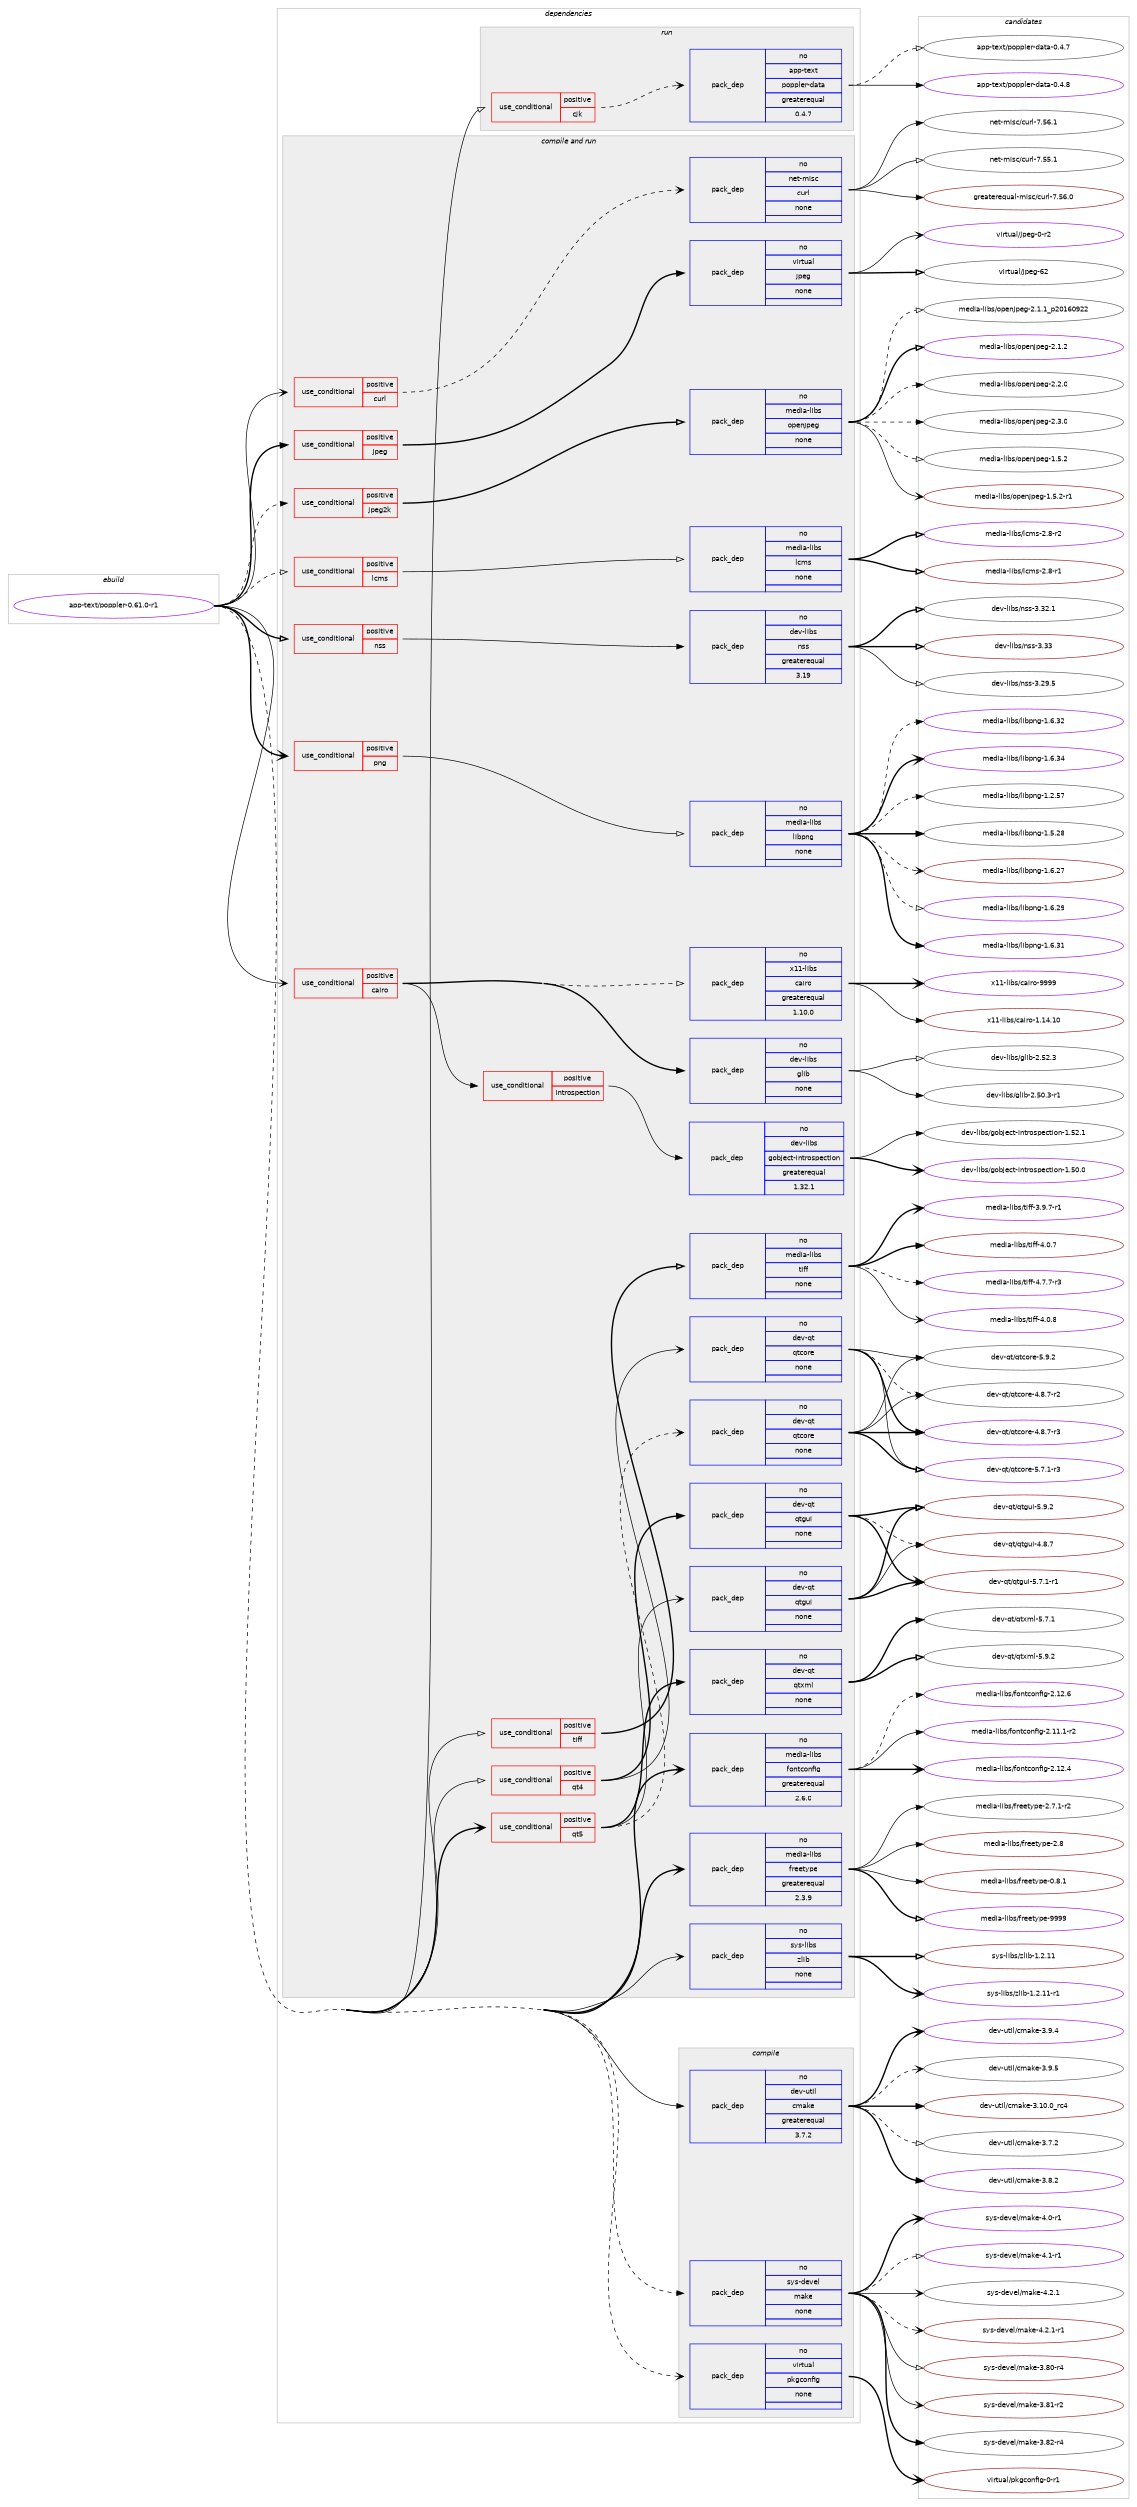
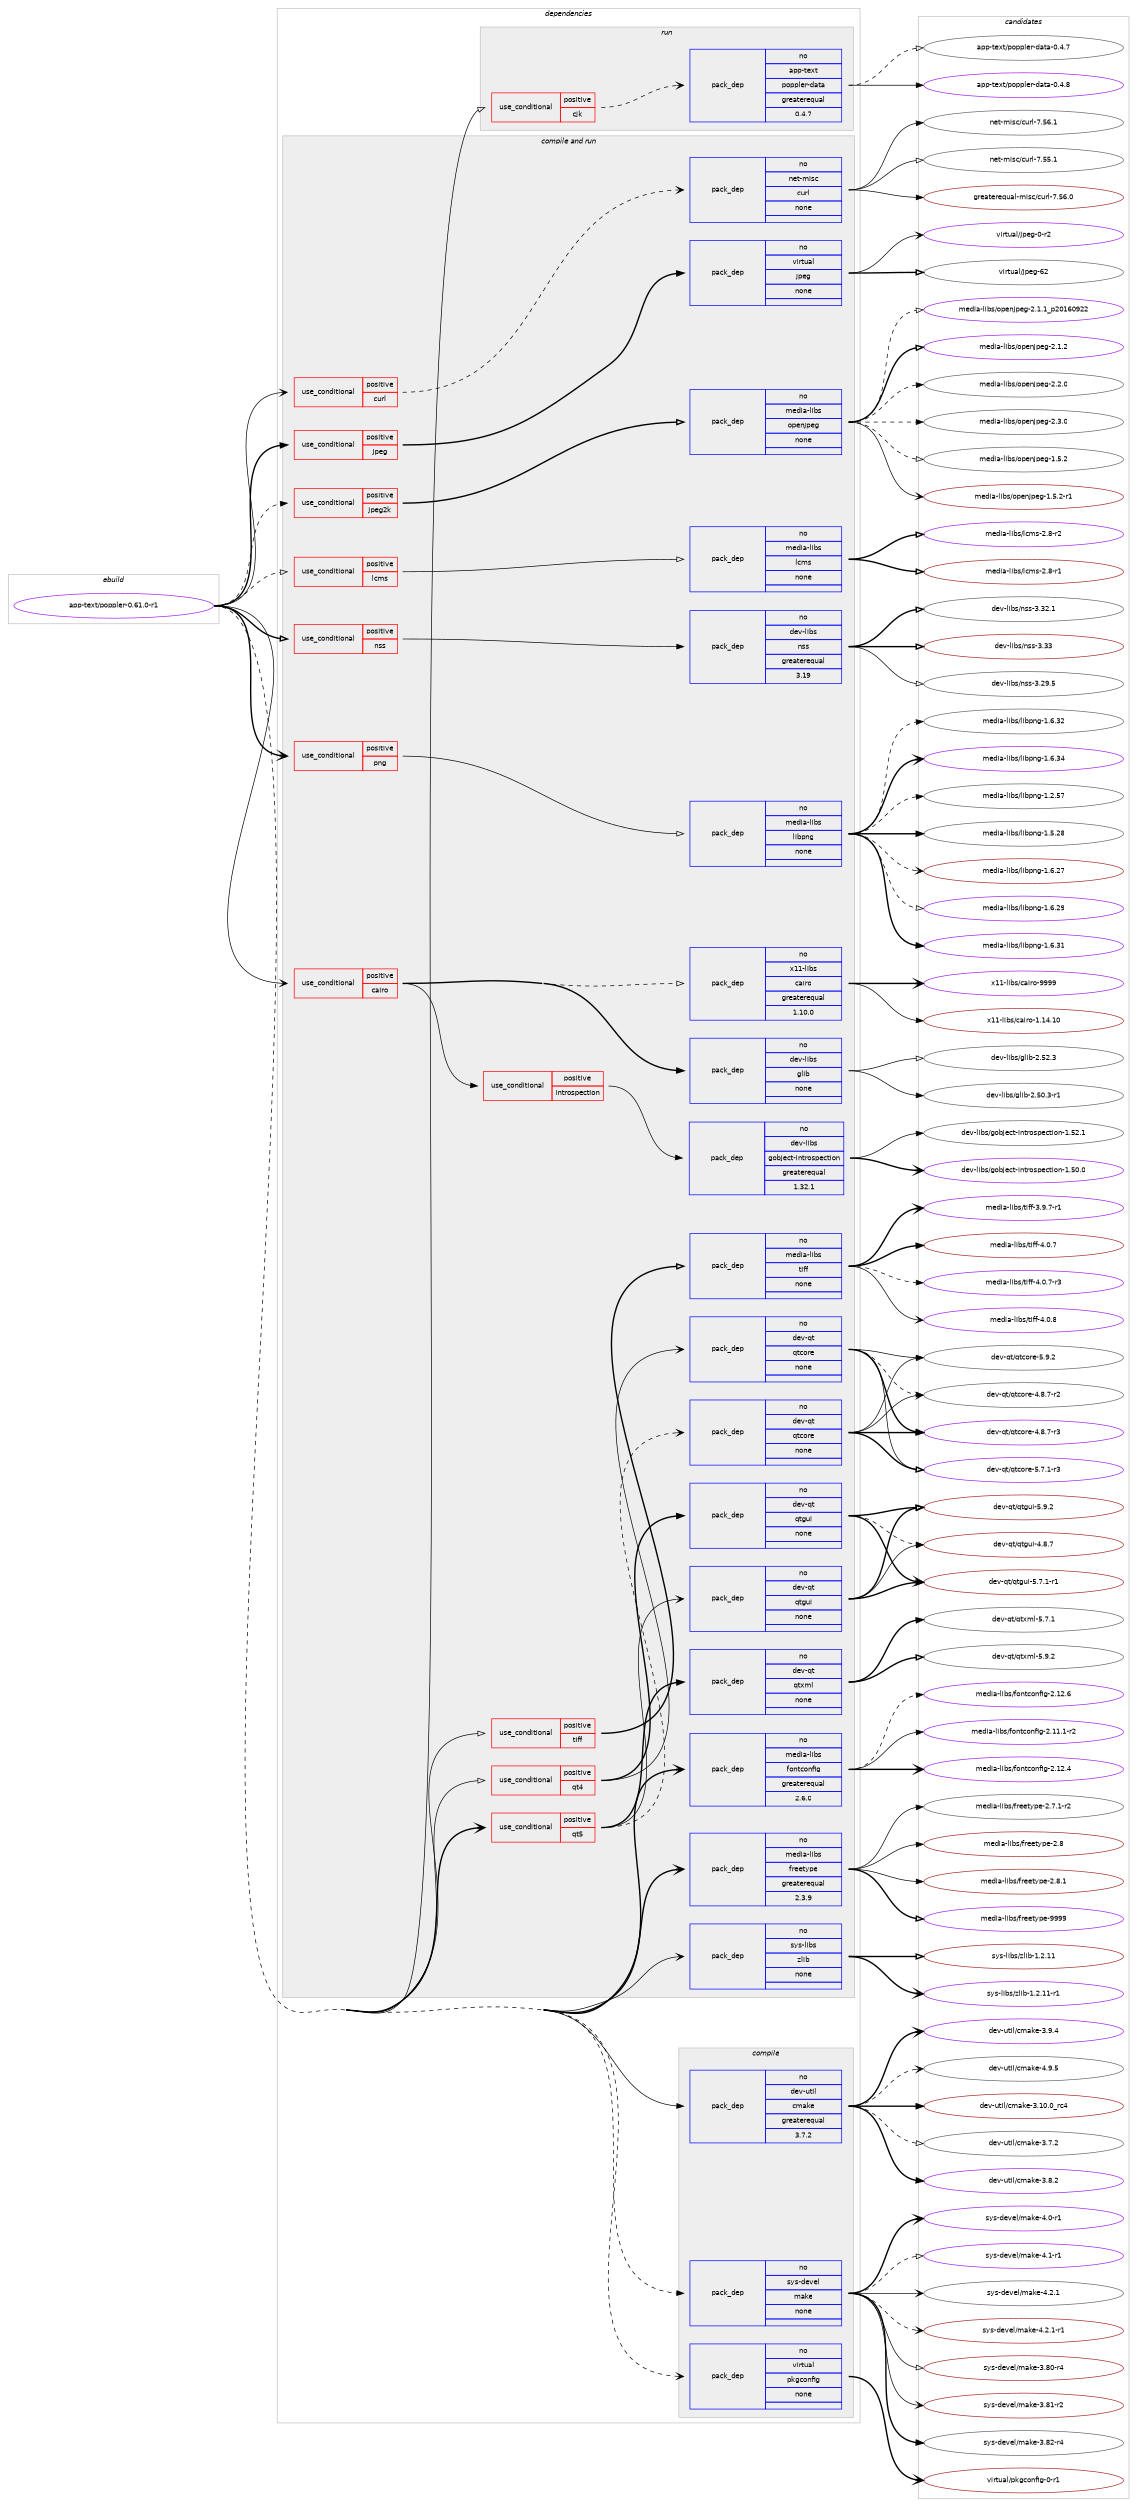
node "media-libs/openjpeg-2.1.1_p20160922": color gray40 -> purple
node "media-libs/libpng-1.6.32": color purple -> gray40
node "media-libs/tiff-4.7.7-r3": label "media-libs/tiff-4.7.7-r3" -> "media-libs/tiff-4.0.7-r3"
node "media-libs/freetype-0.8.1": label "media-libs/freetype-0.8.1" -> "media-libs/freetype-2.8.1"
node "dev-util/cmake-3.9.5": label "dev-util/cmake-3.9.5" -> "dev-util/cmake-4.9.5"
